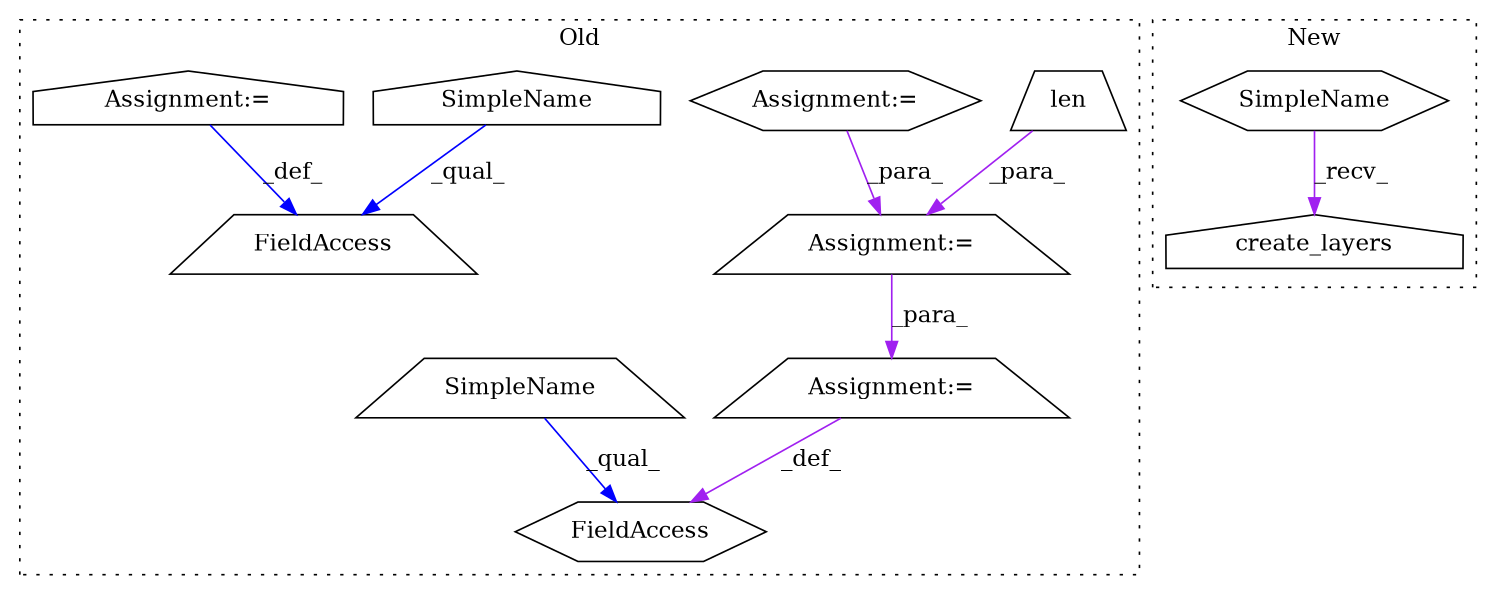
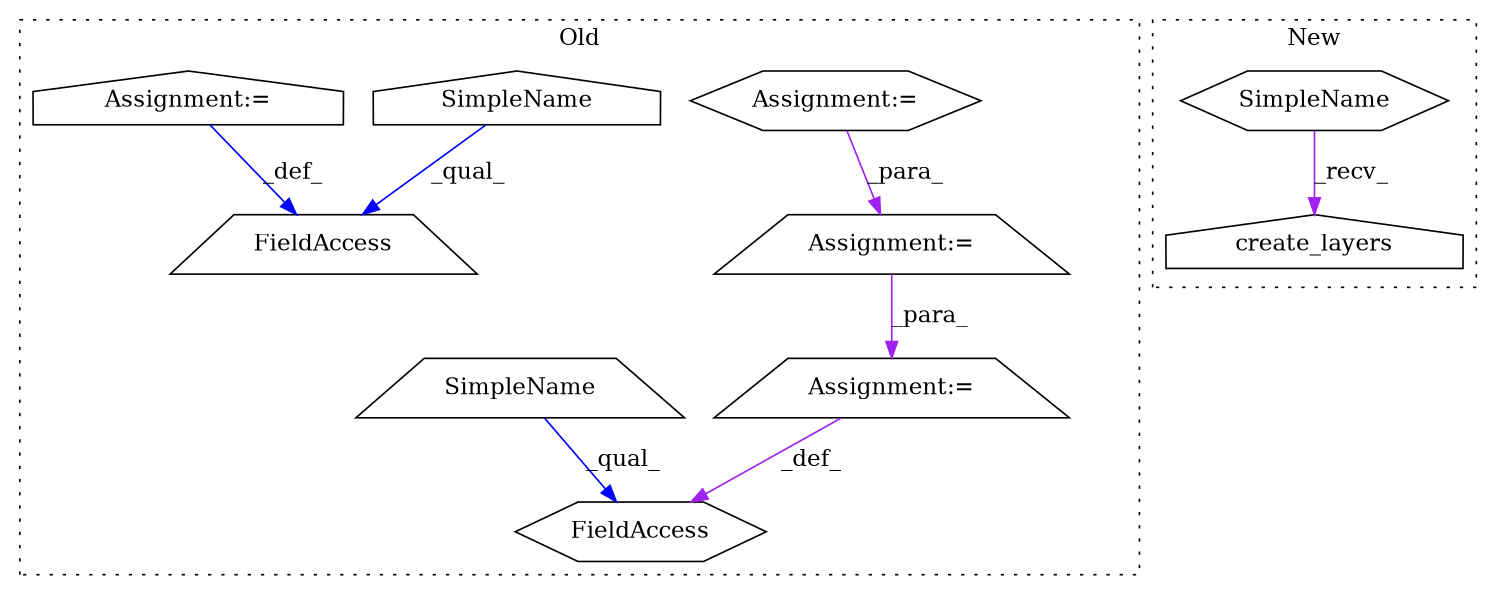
node "len": removed
